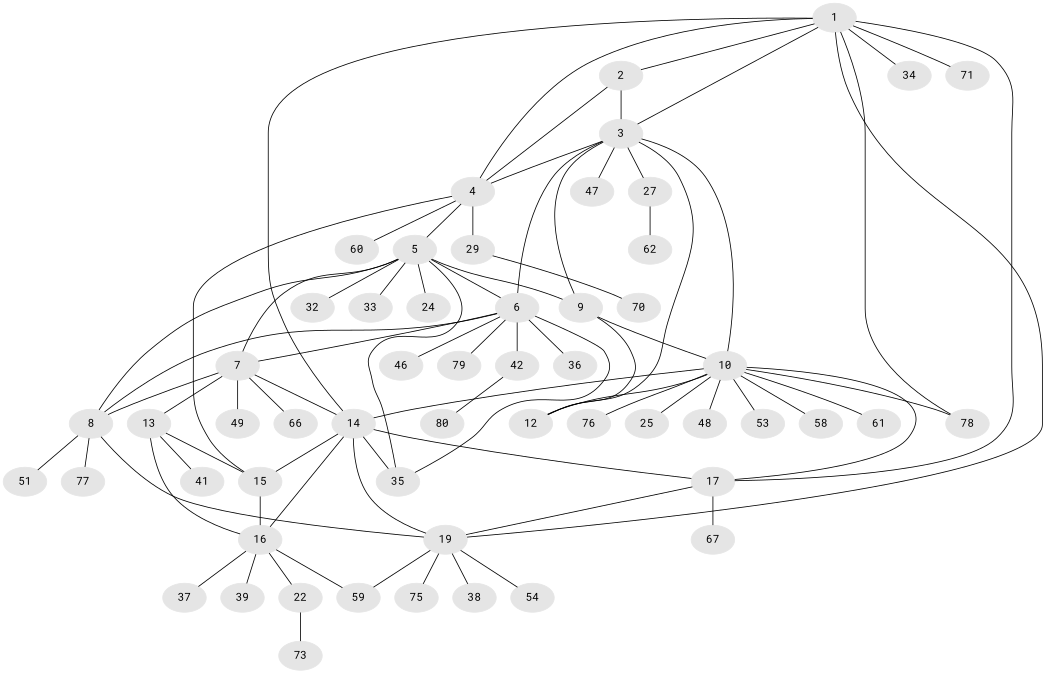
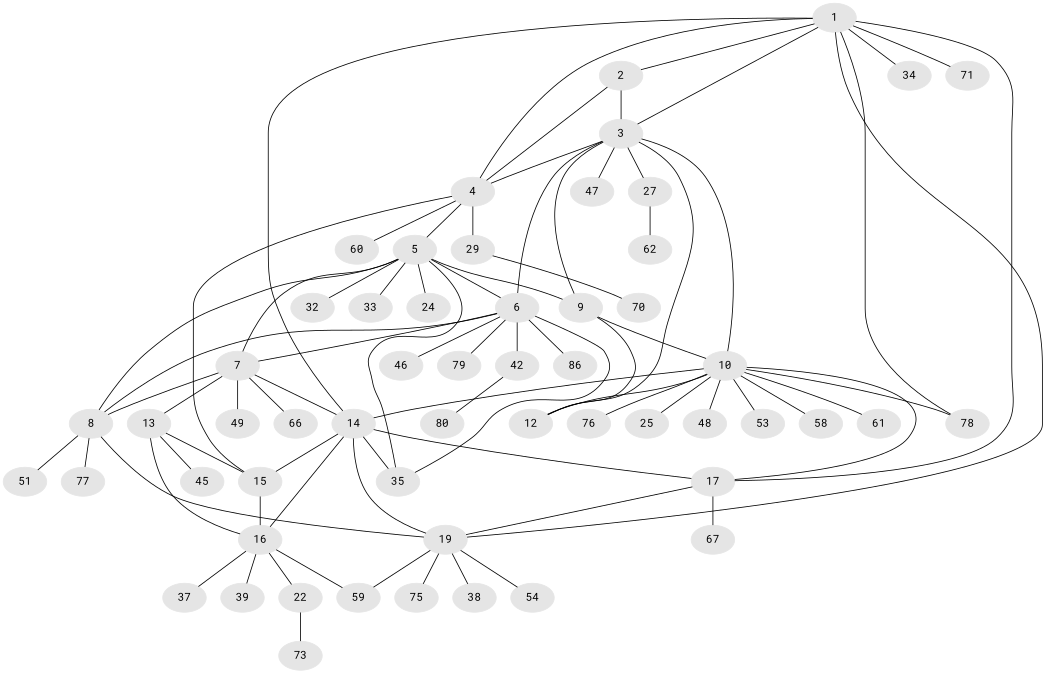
node "36": label "36" -> "86"
node "41": label "41" -> "45"
